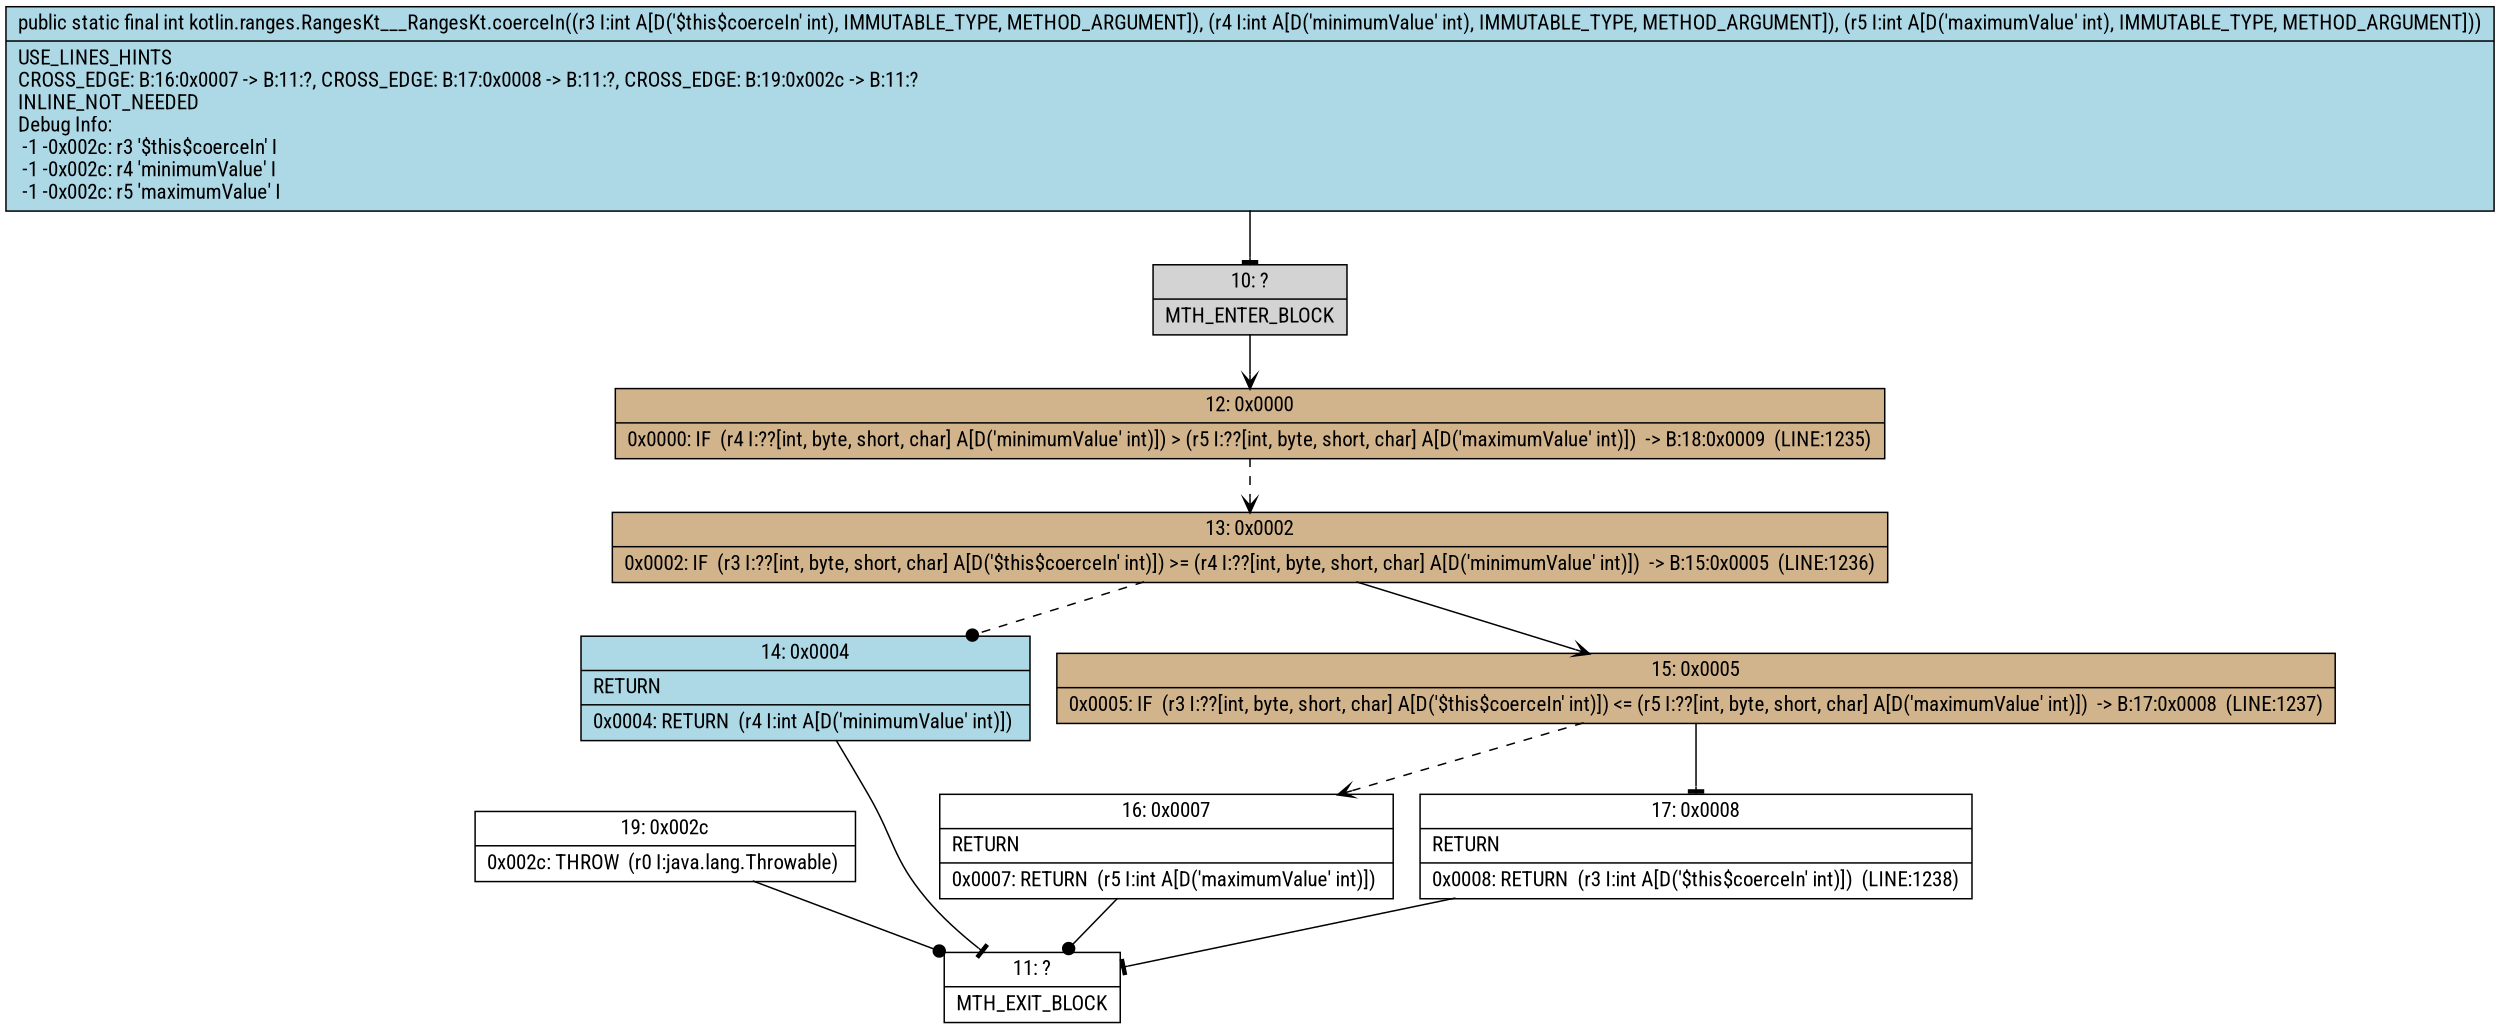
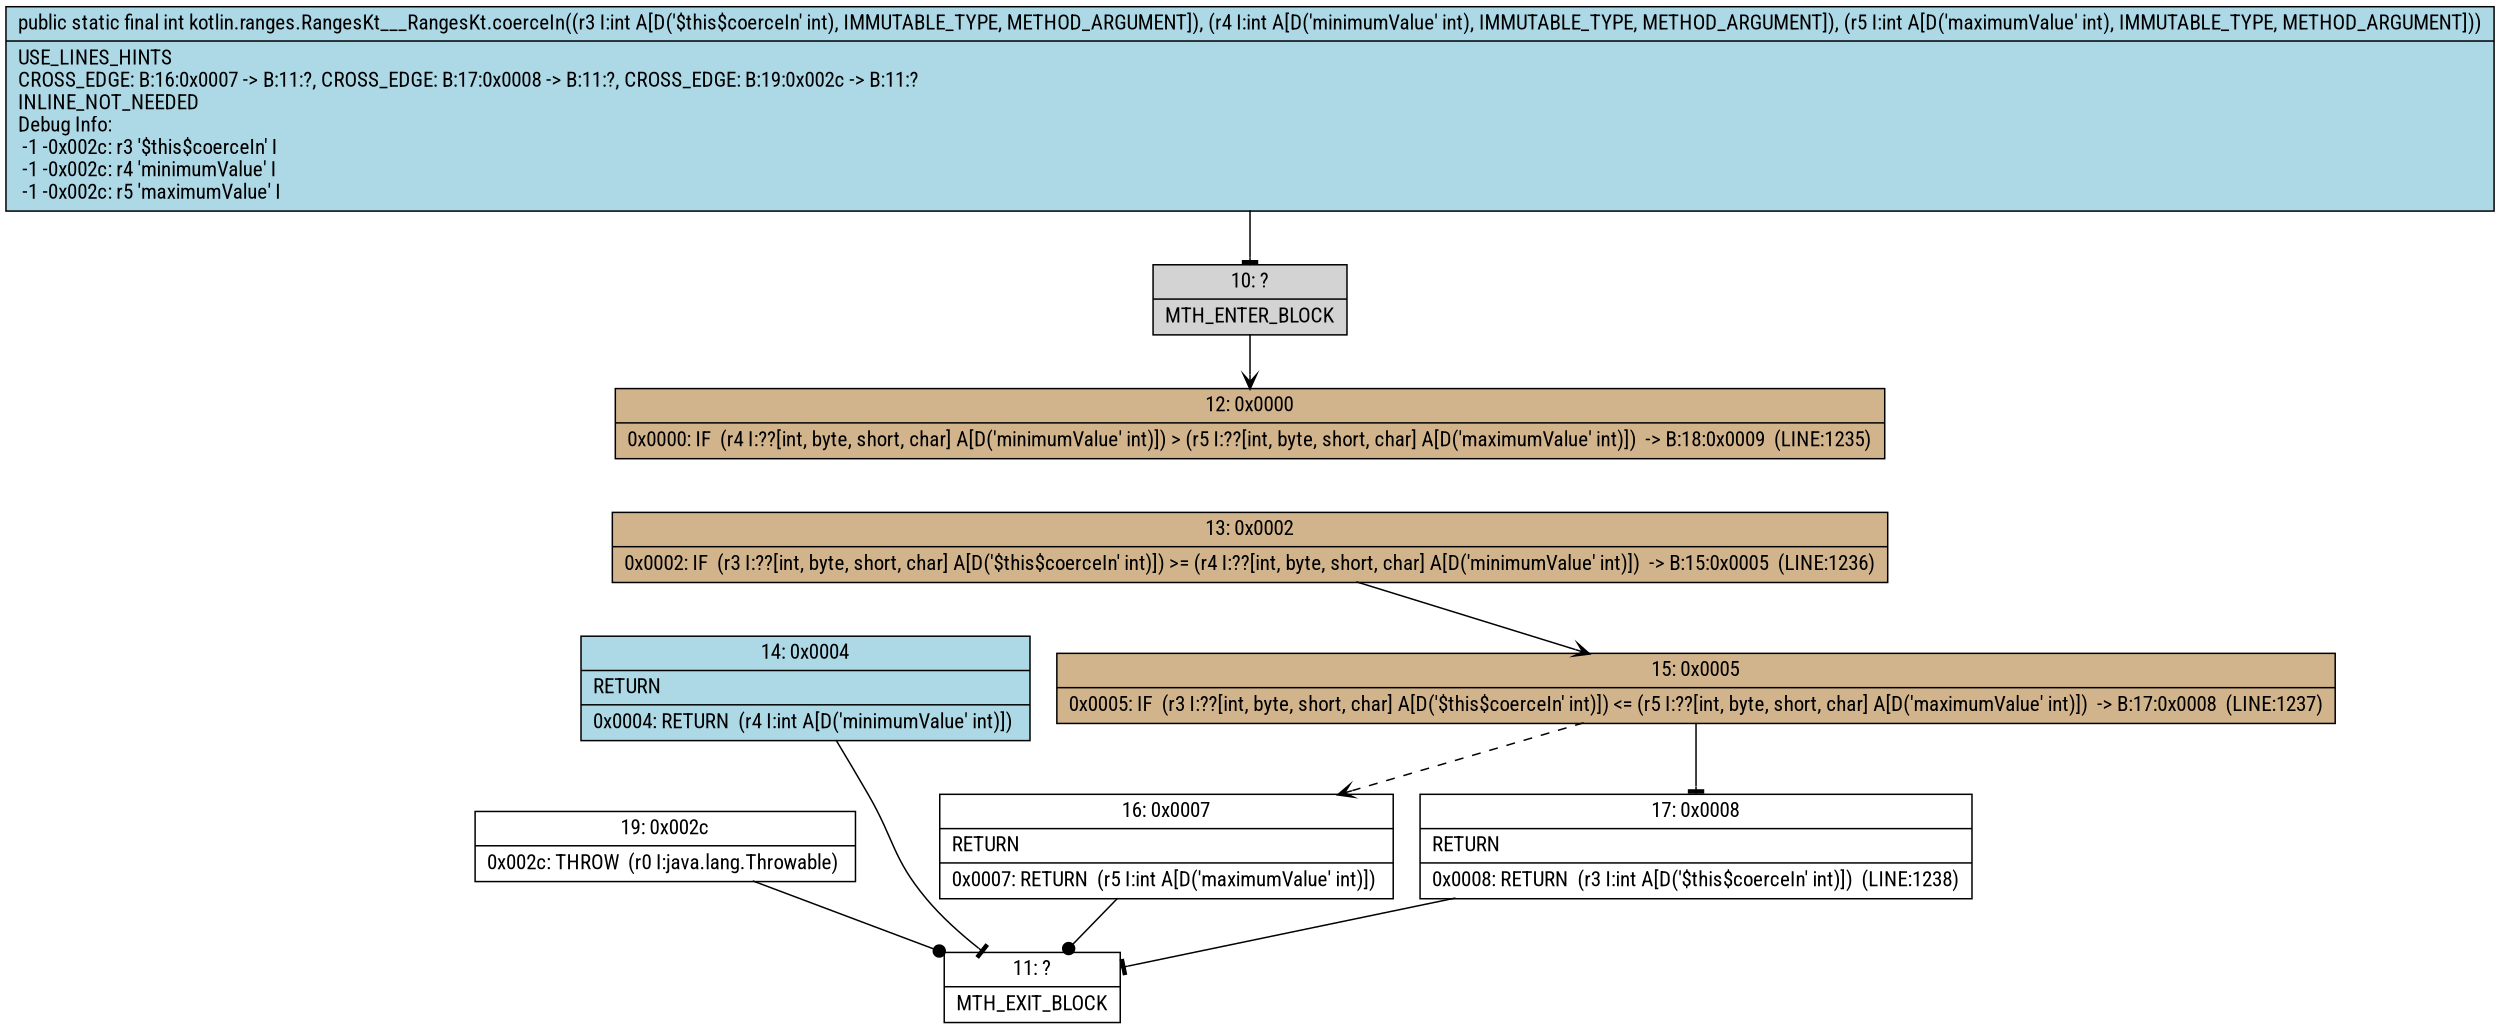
edge "12: 0x0000" -> "13: 0x0002": removed
edge "13: 0x0002" -> "14: 0x0004": removed
